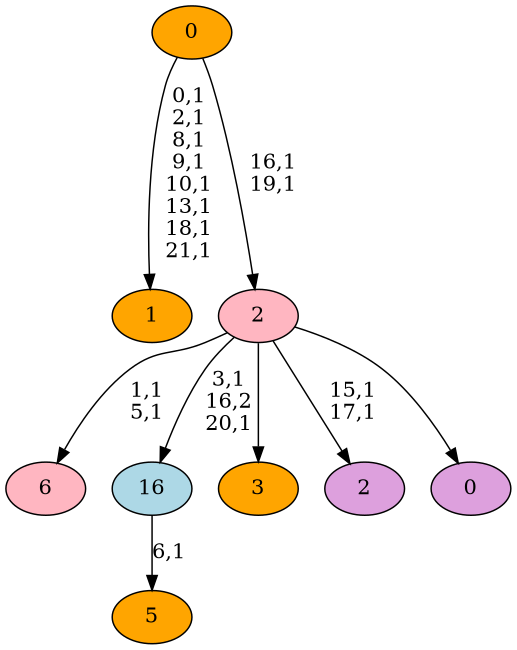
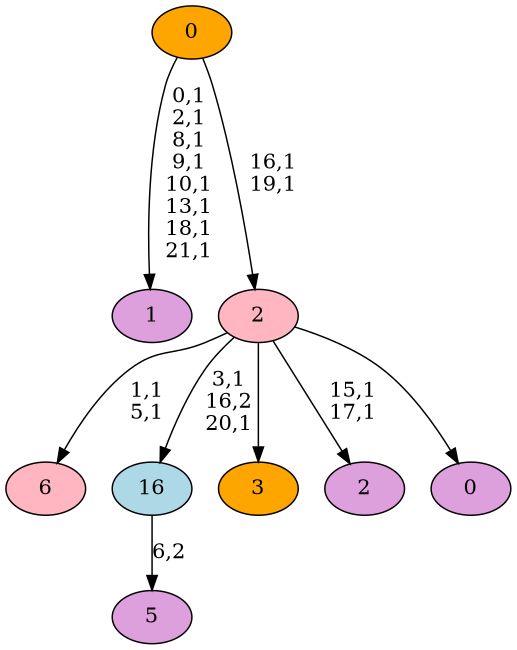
node "1": fillcolor orange -> plum
edge "16" -> "5": label "6,1" -> "6,2"
node "5": fillcolor orange -> plum
